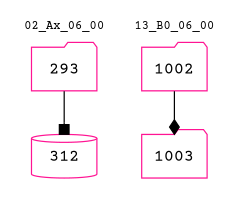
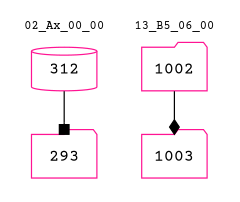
cluster "02_Ax_06_00": label "02_Ax_06_00" -> "02_Ax_00_00"
cluster "13_B0_06_00": label "13_B0_06_00" -> "13_B5_06_00"
edge "293" -> "312": reversed
